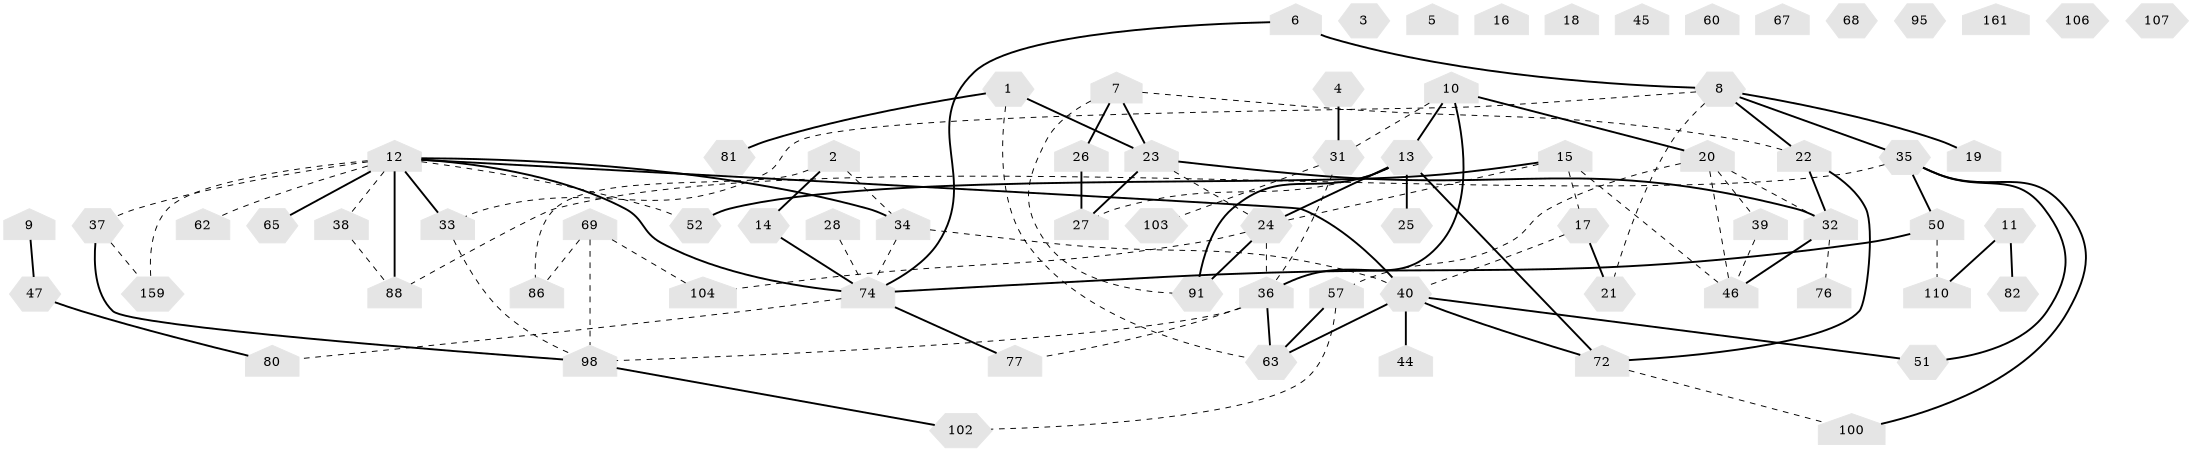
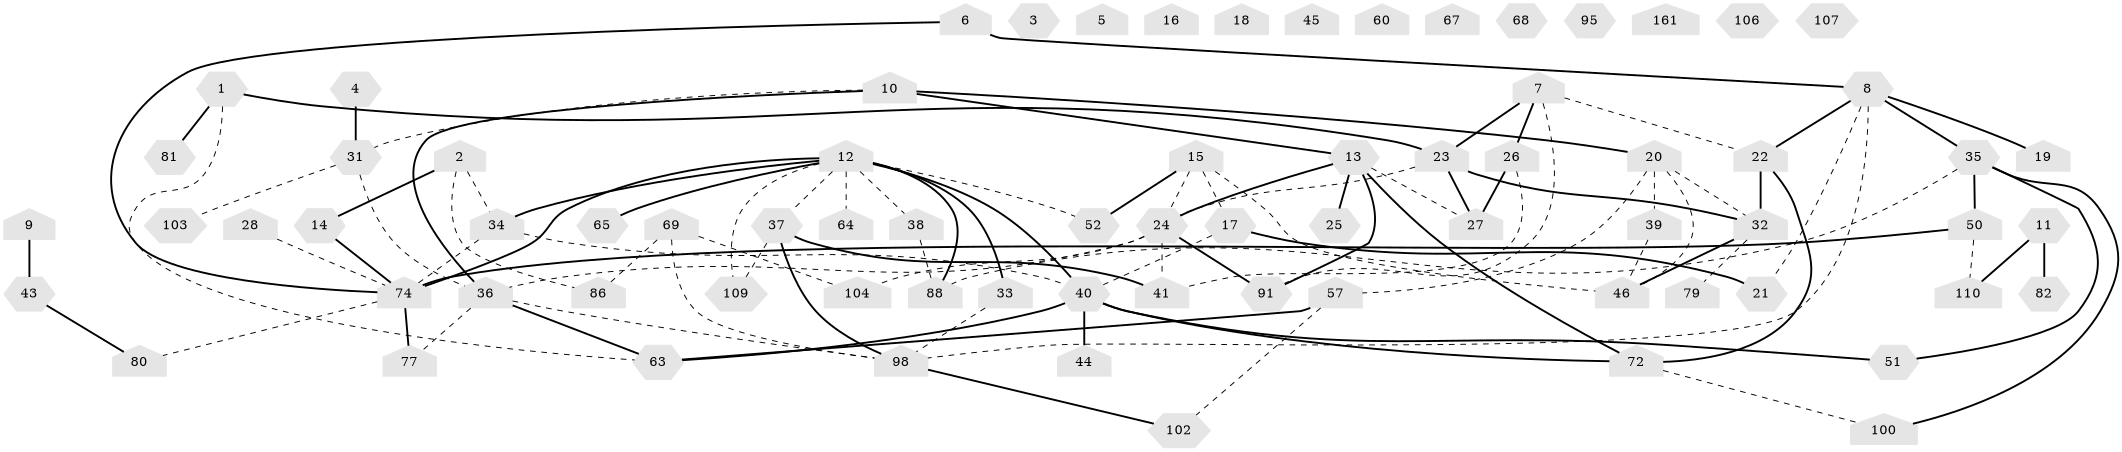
edge "8" -- "33": now "8" -- "98"
node "62": label "62" -> "64"
node "47": label "47" -> "43"
node "159": label "159" -> "109"
node "41": added
node "76": label "76" -> "79"
